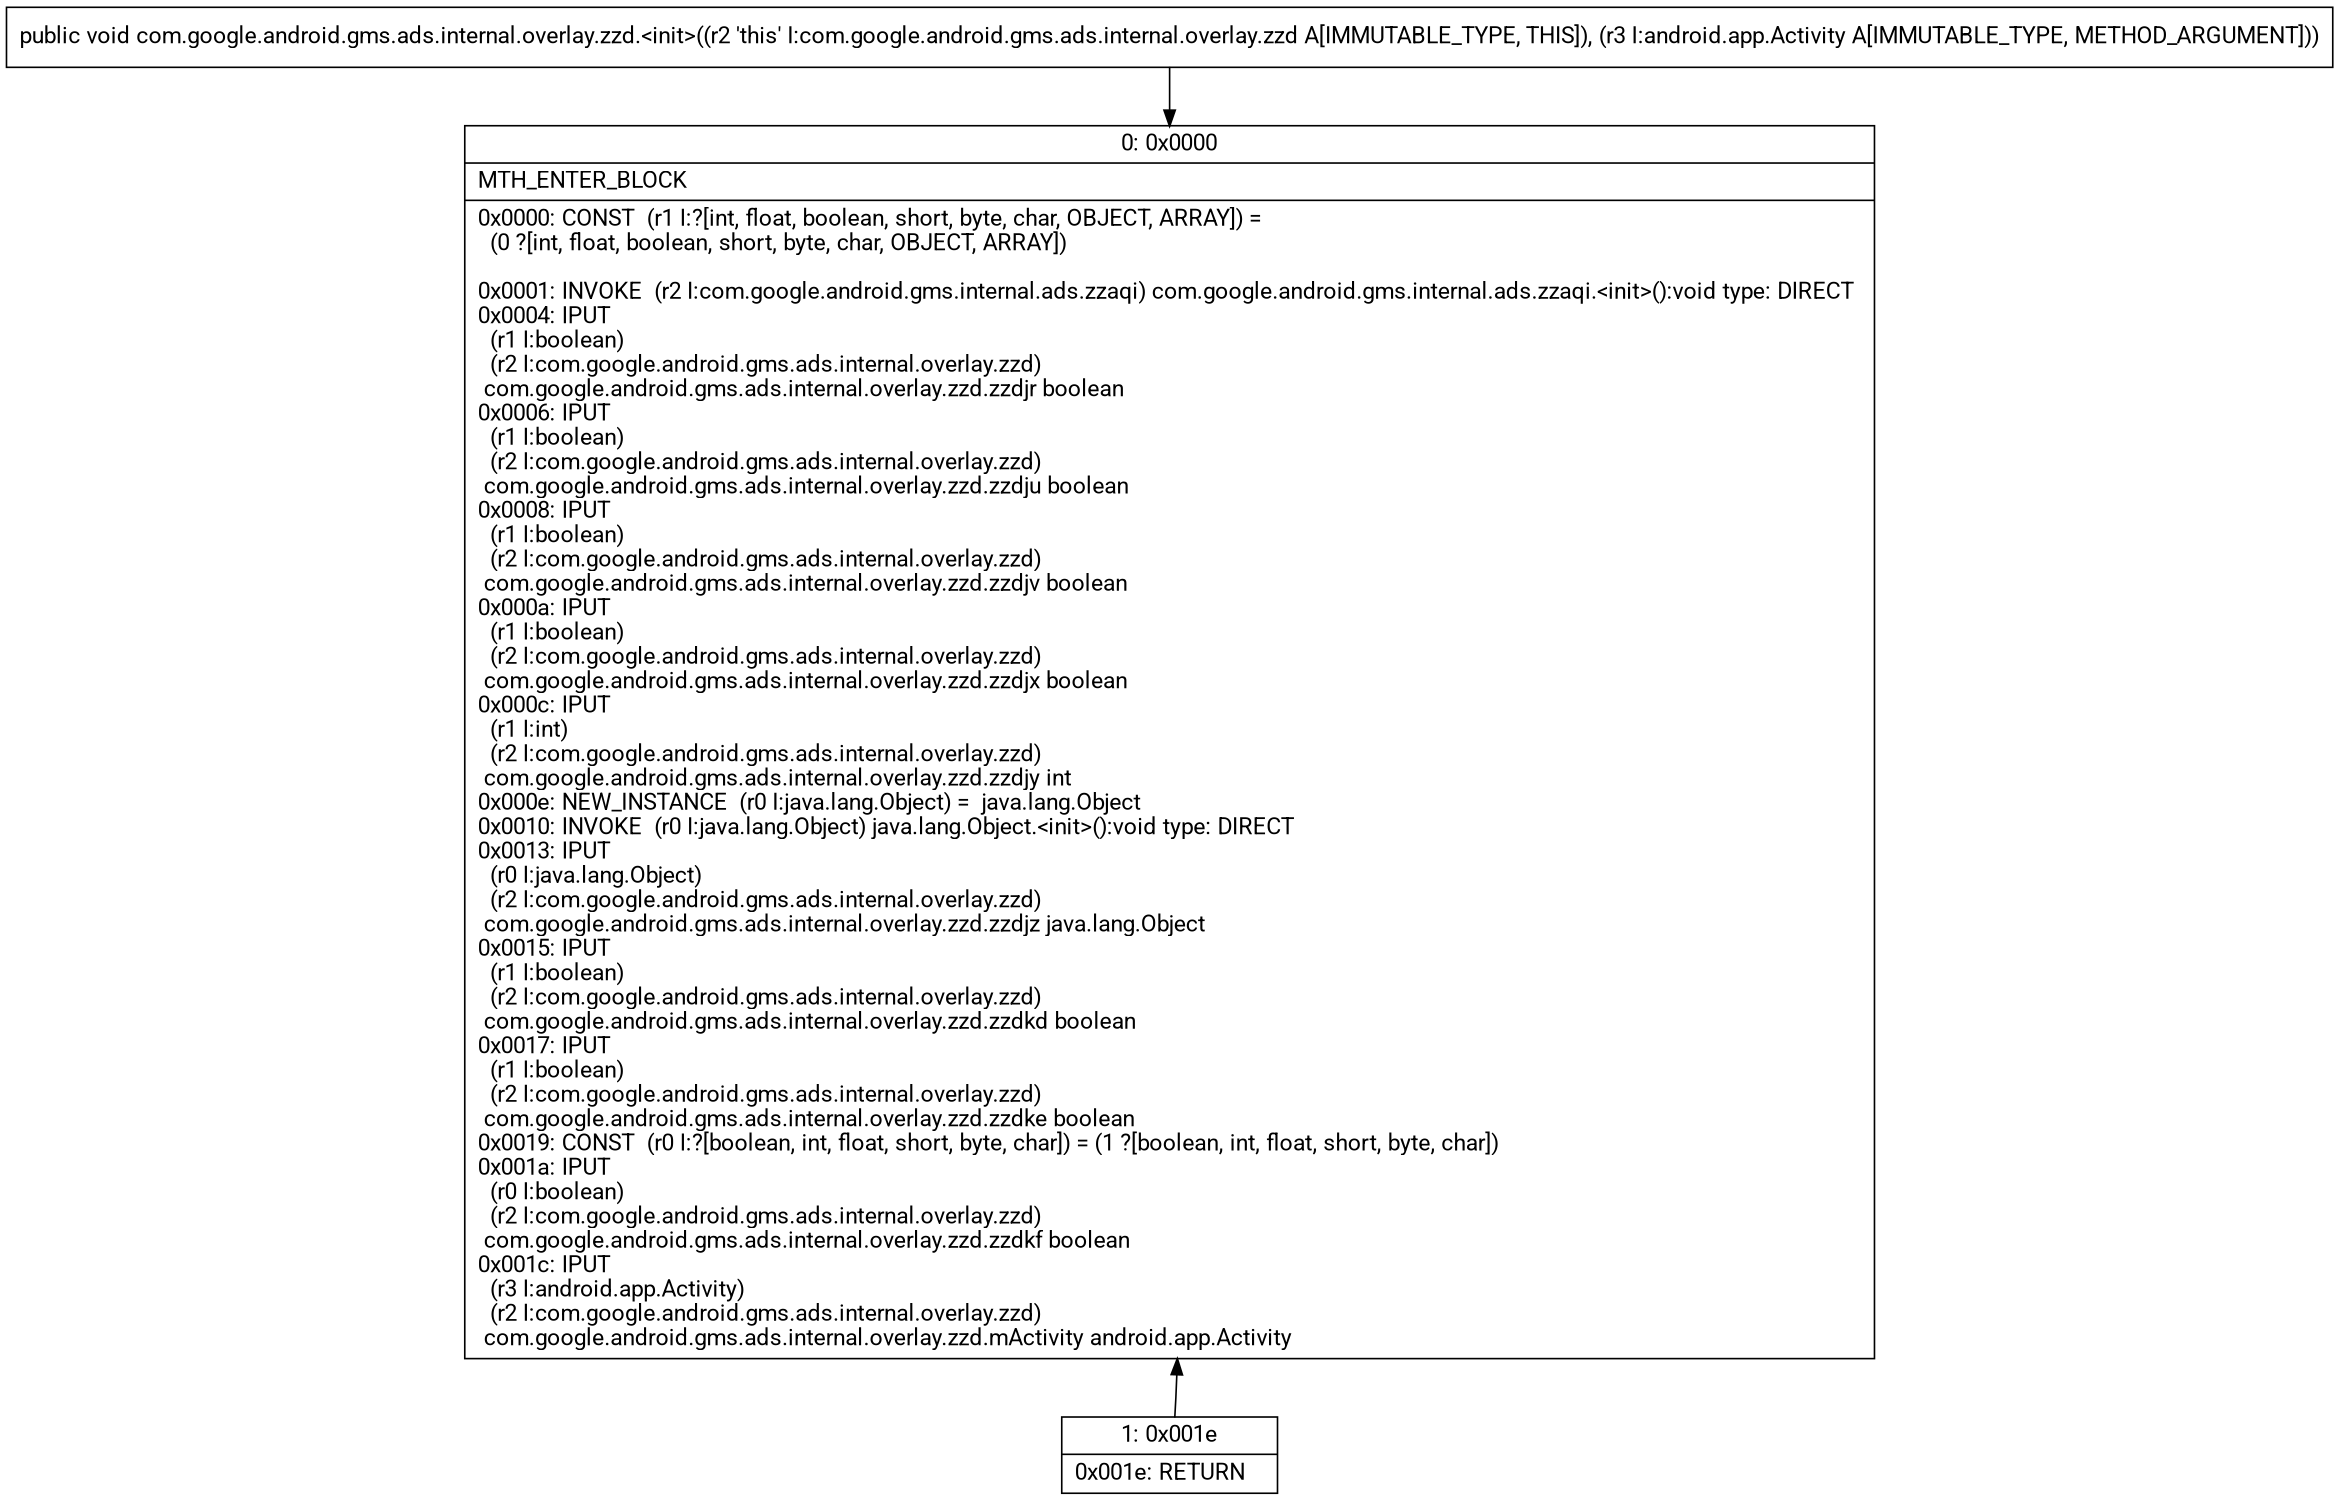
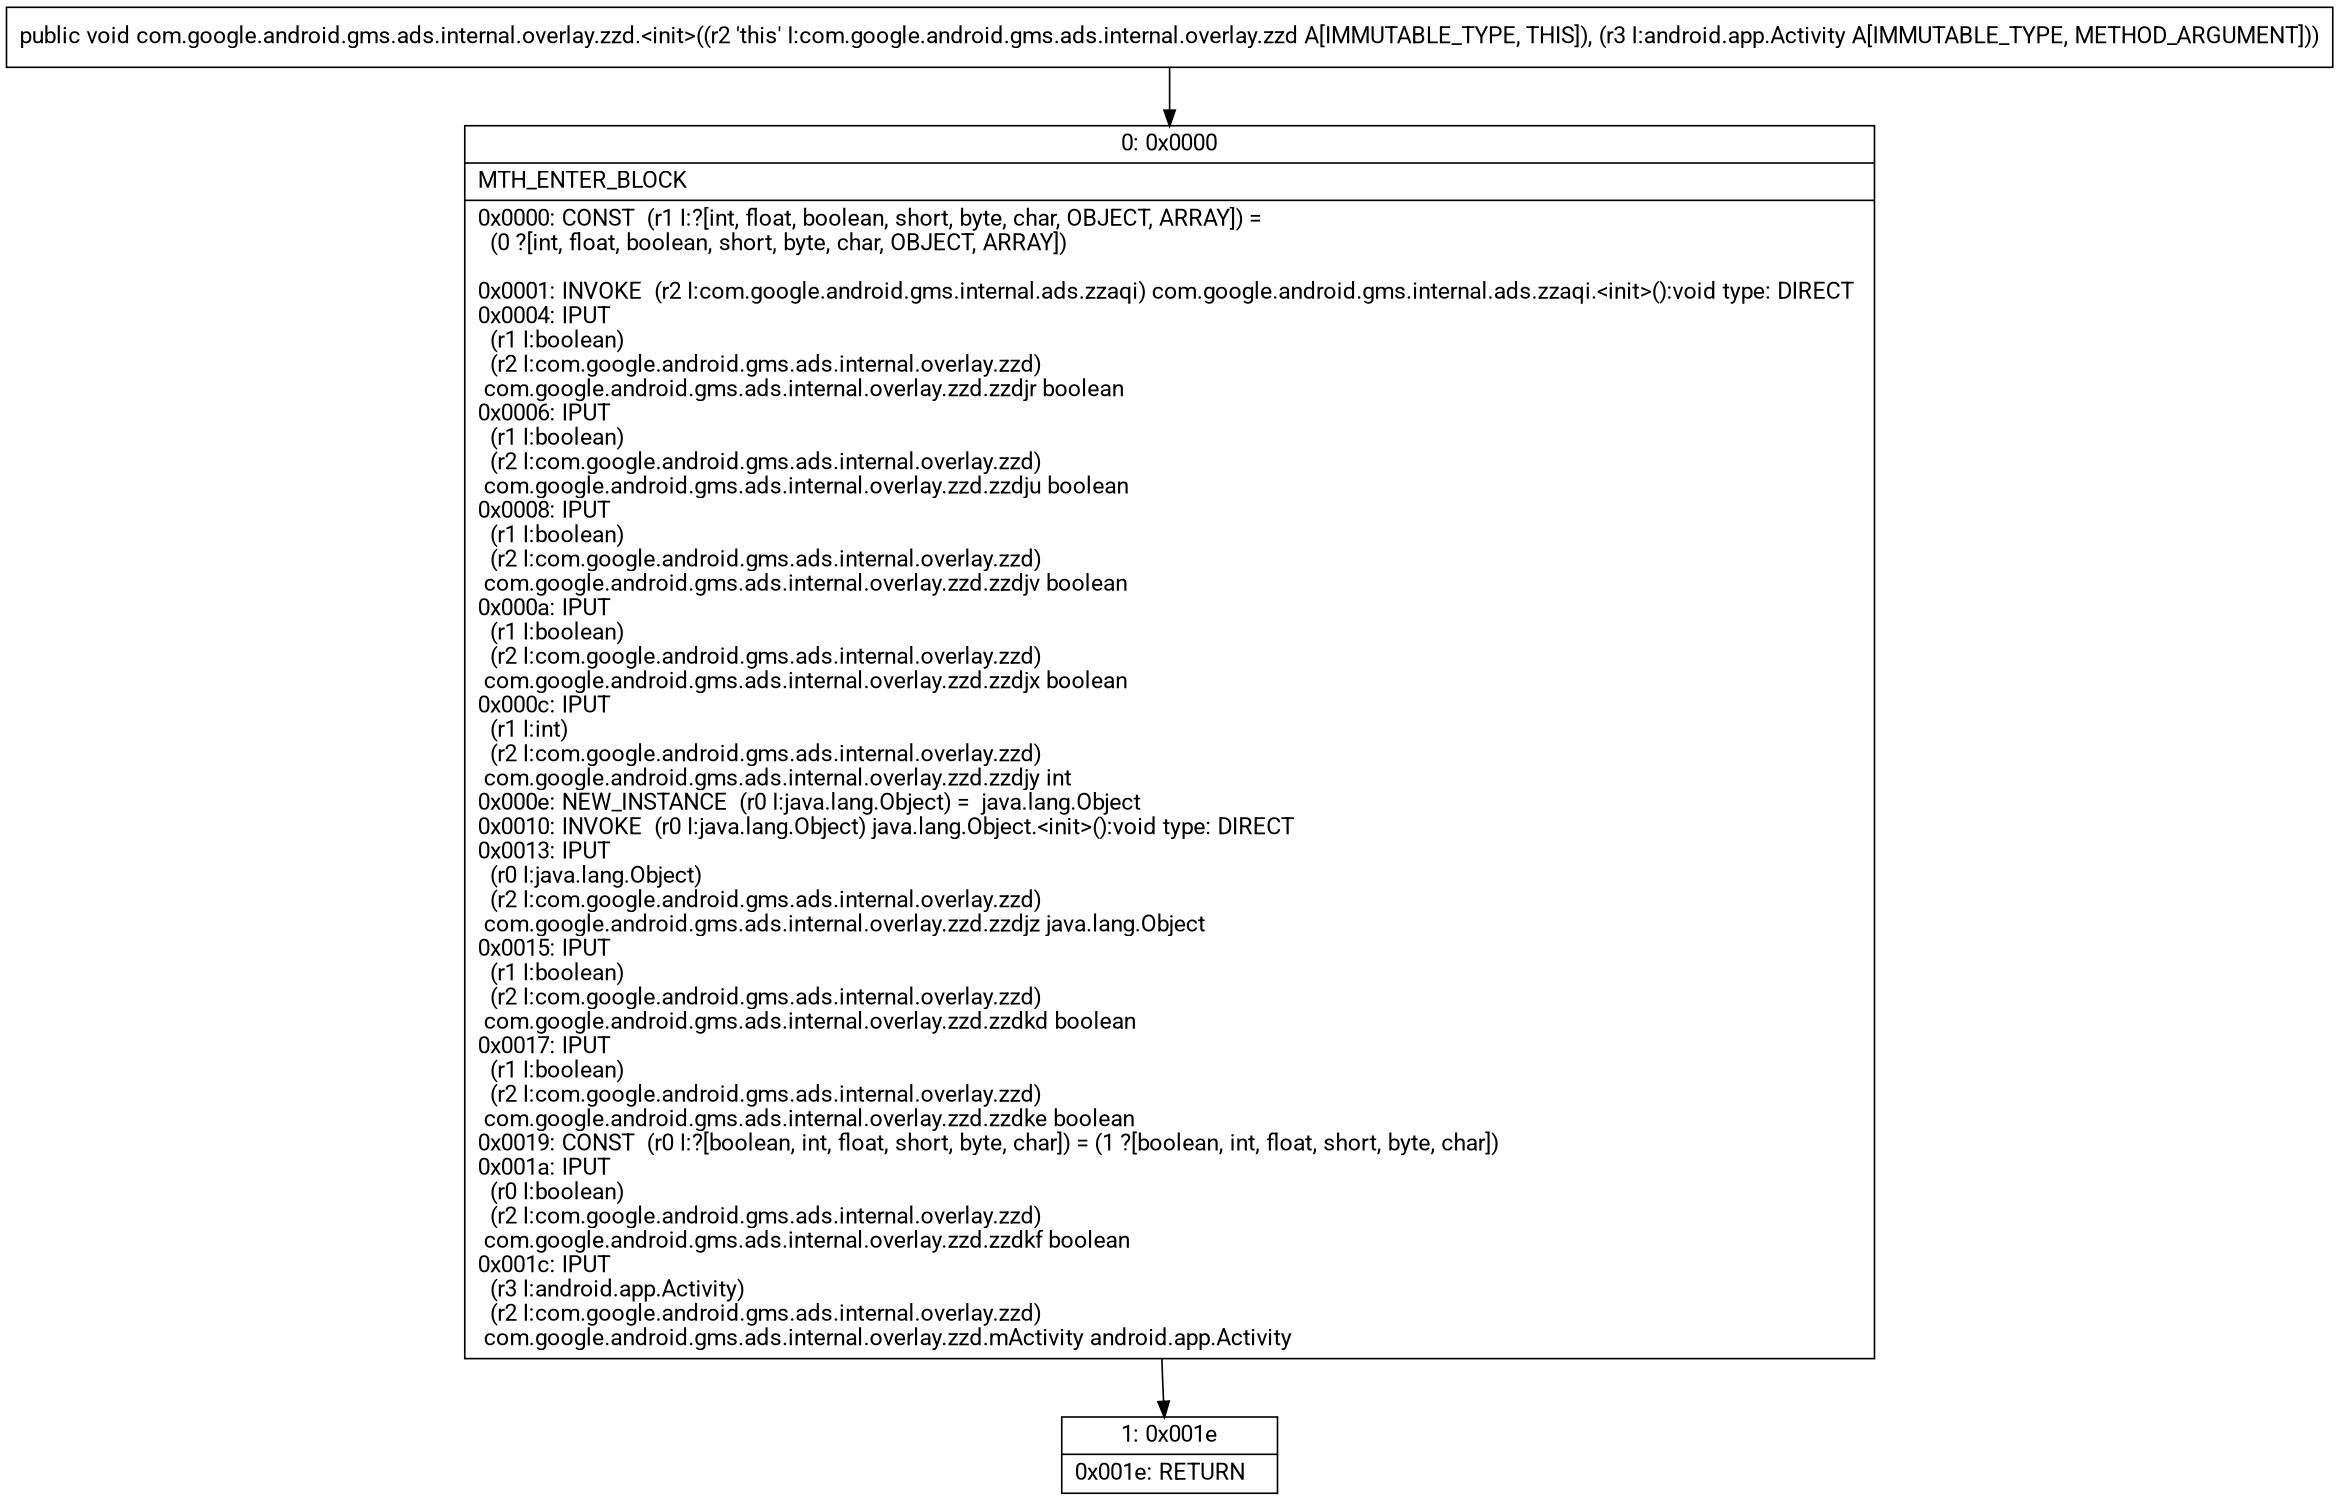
edge "1: 0x001e" -> "0: 0x0000": reversed
